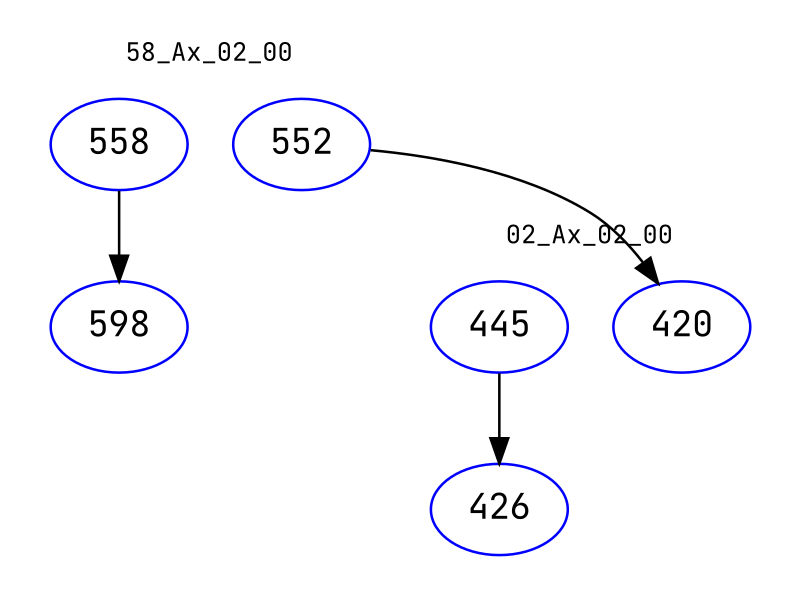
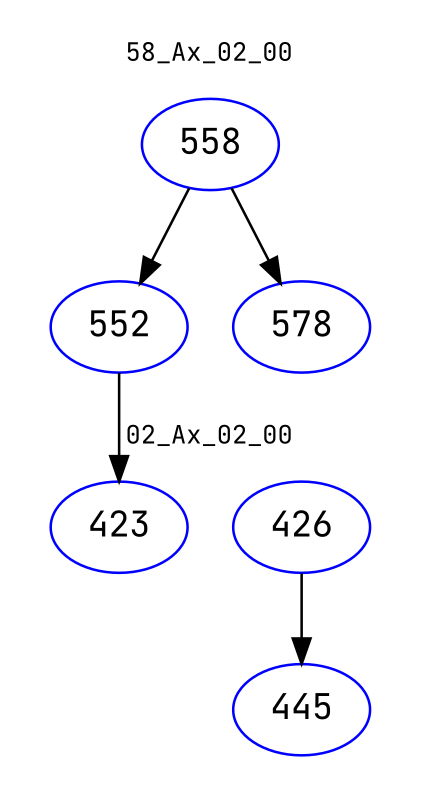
edge "558" -> "552": added
node "598": label "598" -> "578"
node "420": label "420" -> "423"
edge "445" -> "426": reversed
